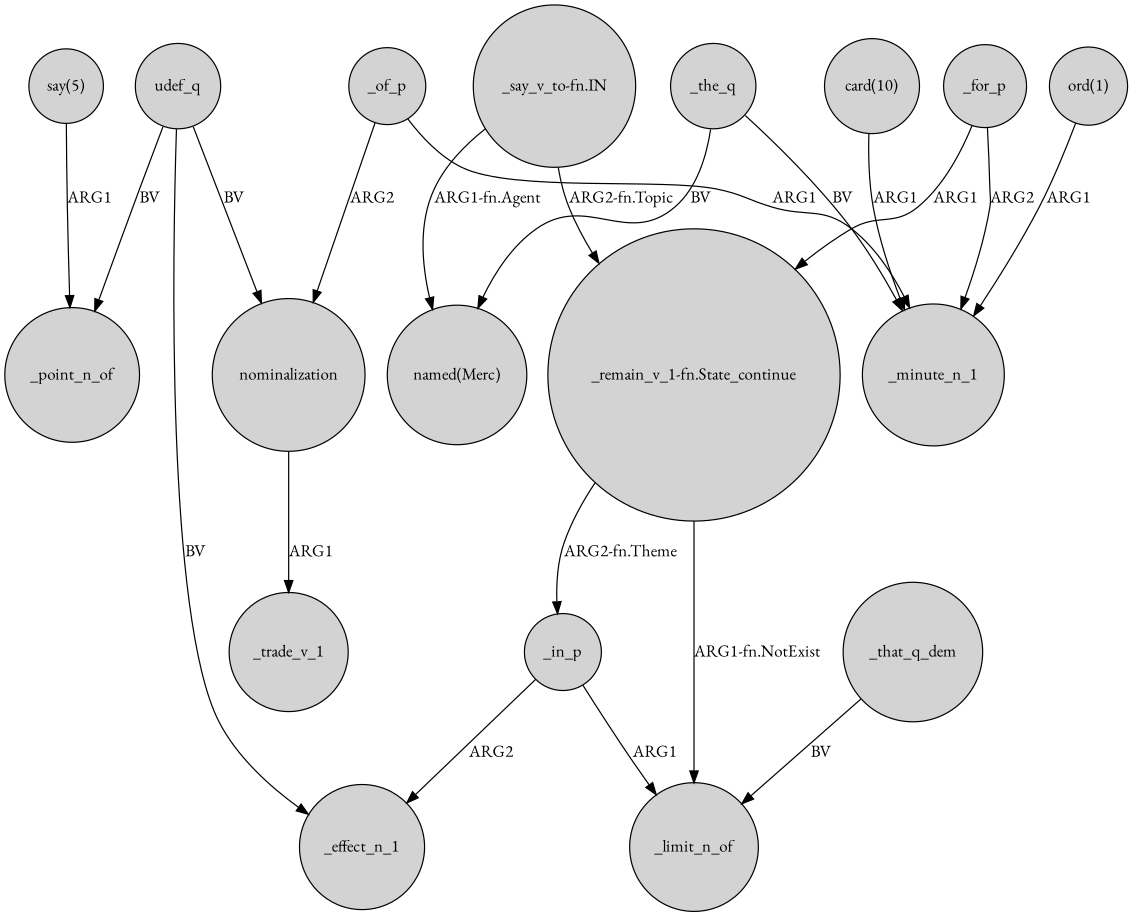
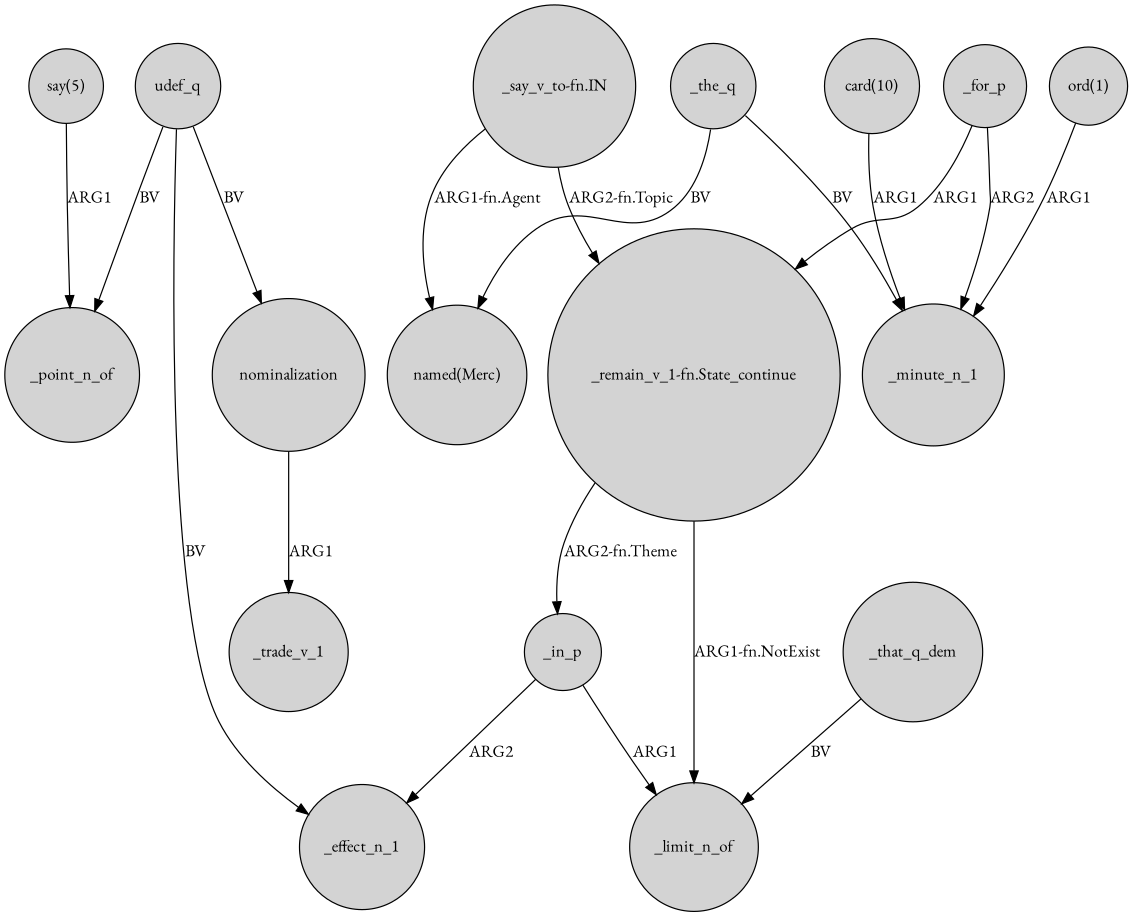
node "_of_p": removed
